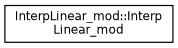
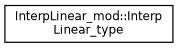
node "InterpLinear_mod::Interp Linear_mod": label "InterpLinear_mod::Interp Linear_mod" -> "InterpLinear_mod::Interp Linear_type"
